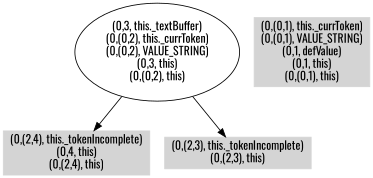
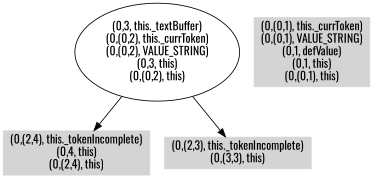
node "(0,(2,3), this._tokenIncomplete) (0,(2,3), this)": label "(0,(2,3), this._tokenIncomplete) (0,(2,3), this)" -> "(0,(2,3), this._tokenIncomplete) (0,(3,3), this)"
